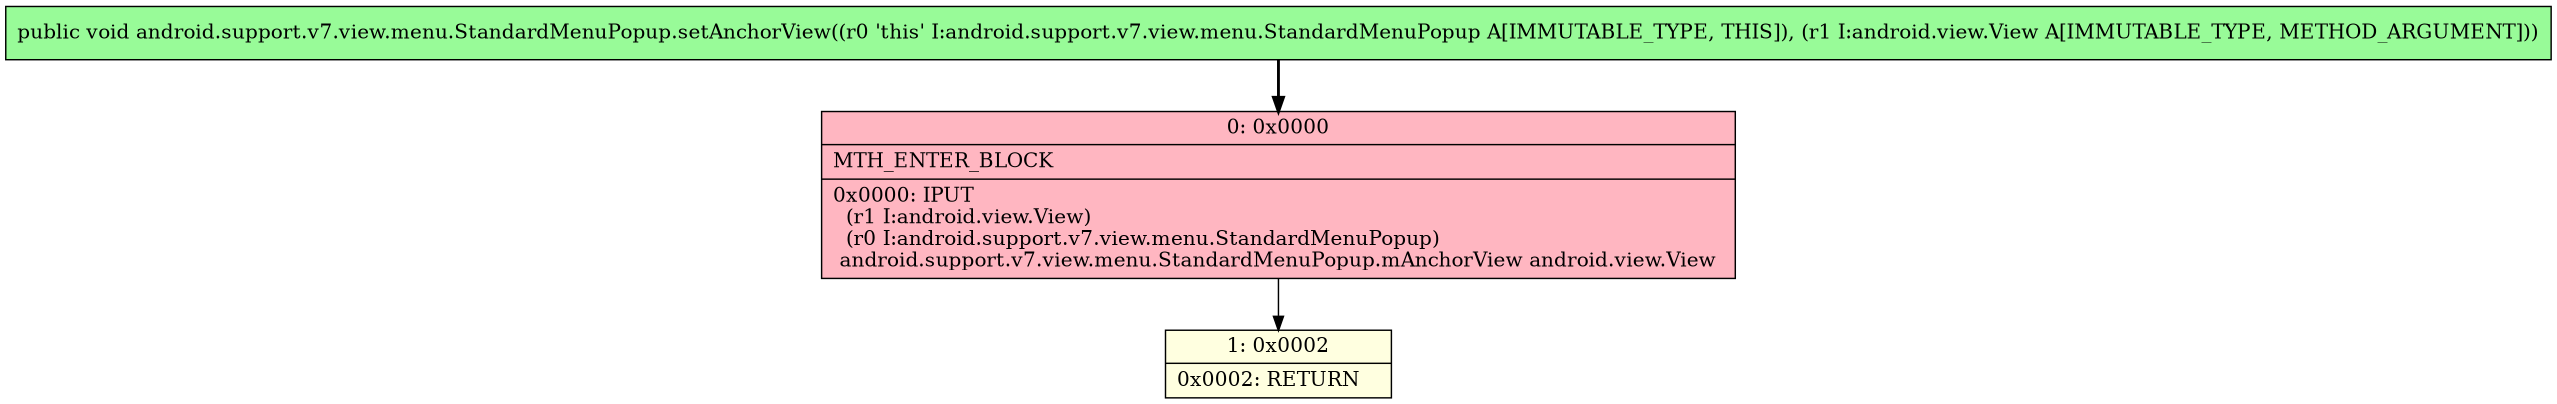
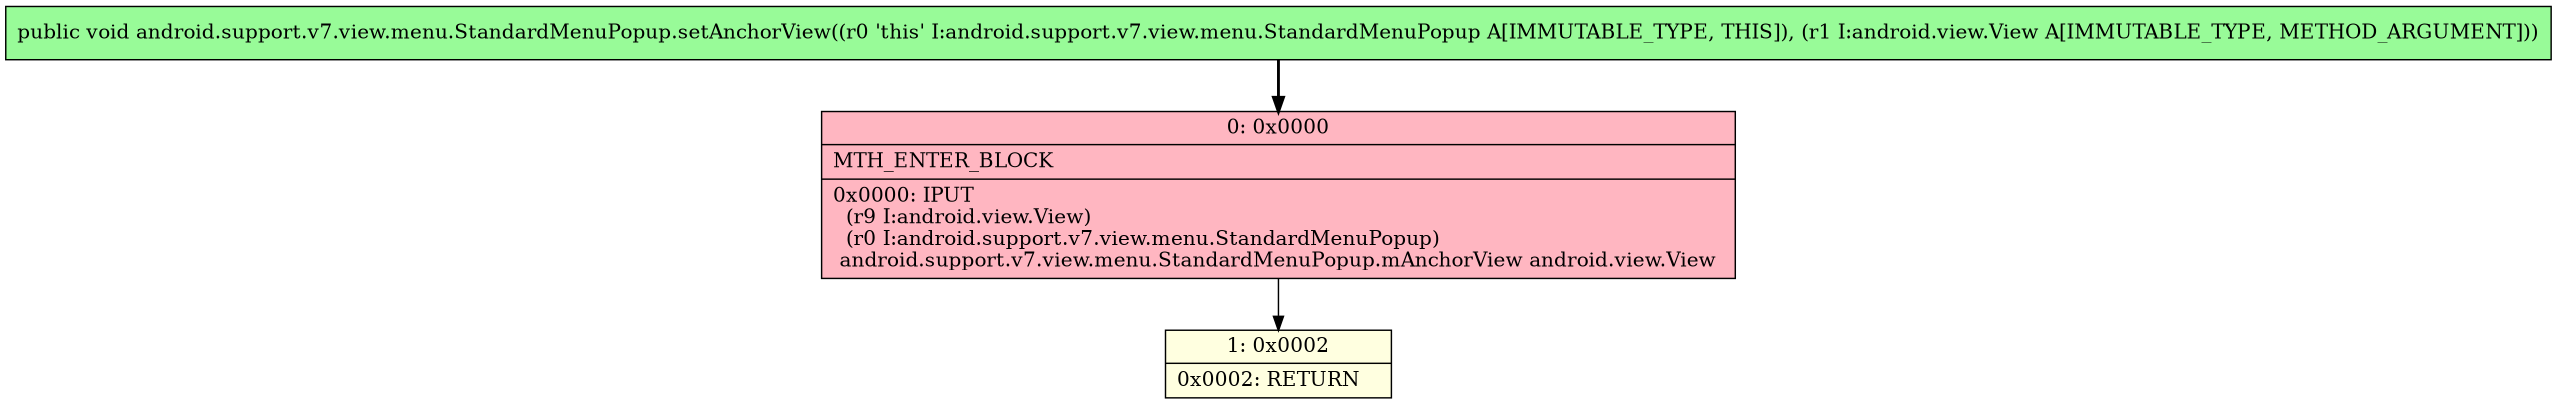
node "0: 0x0000": text "(r1 I:android.view.View)" -> "(r9 I:android.view.View)"
